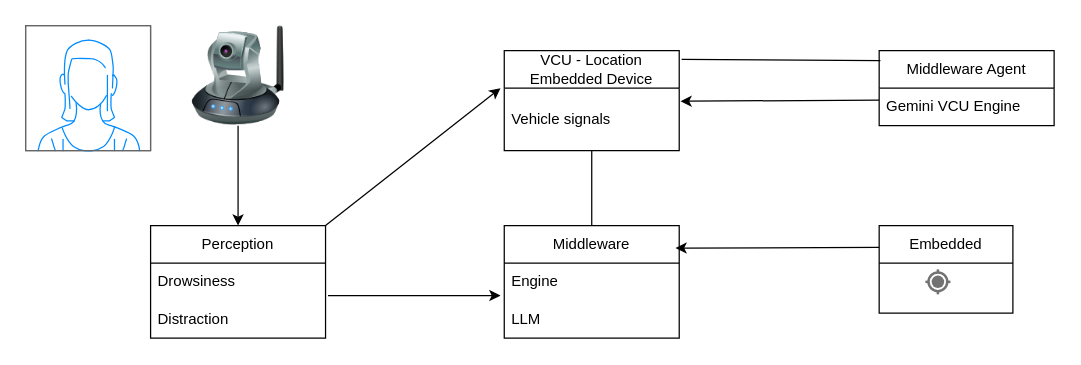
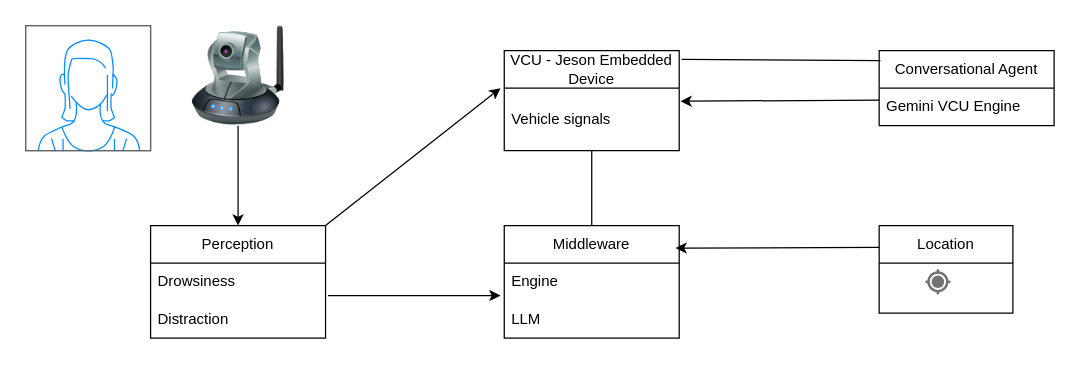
node "VCU - Location Embedded Device": label "VCU - Location Embedded Device" -> "VCU - Jeson Embedded Device"
node "Middleware Agent": label "Middleware Agent" -> "Conversational Agent"
node "Embedded": label "Embedded" -> "Location"
